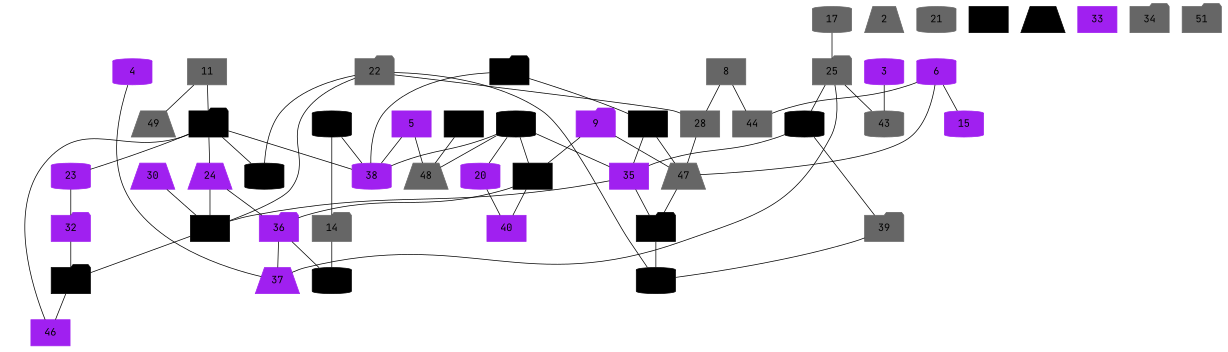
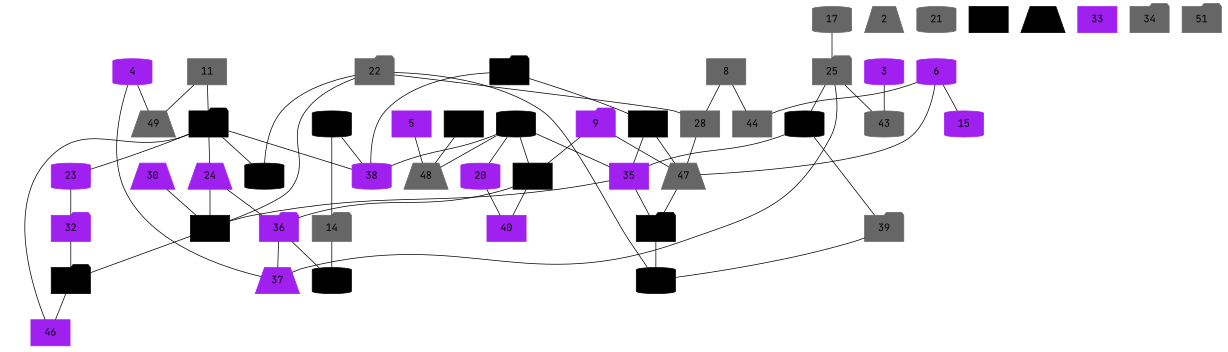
edge "4" -- "49": added
edge "5" -- "38": removed
